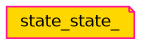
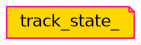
node "state_state_": label "state_state_" -> "track_state_"
